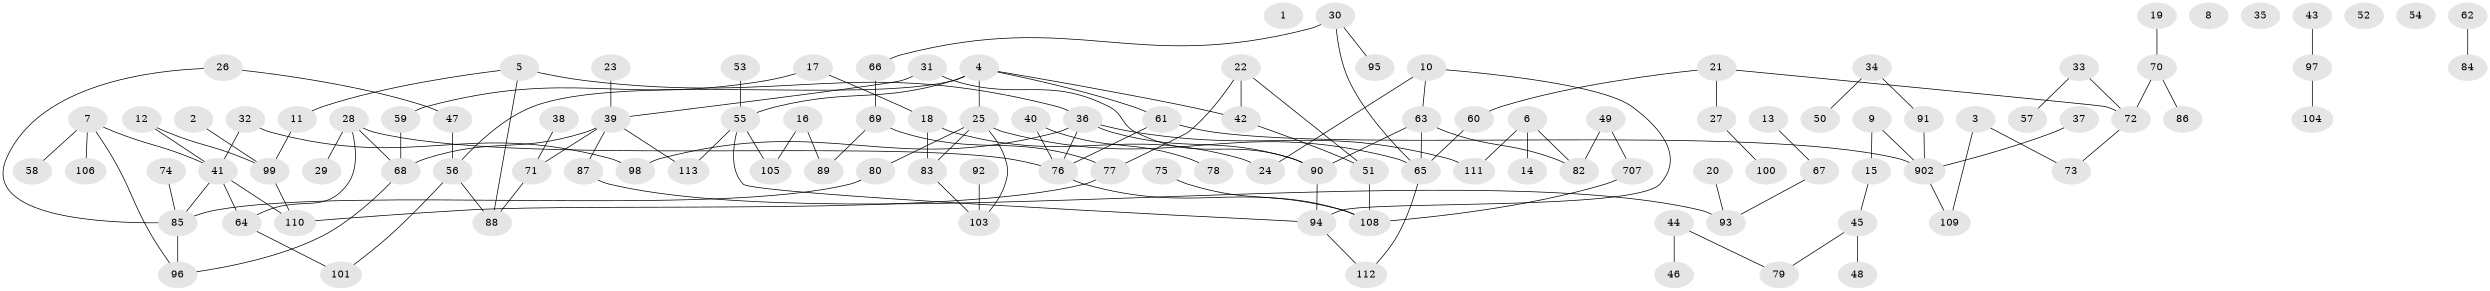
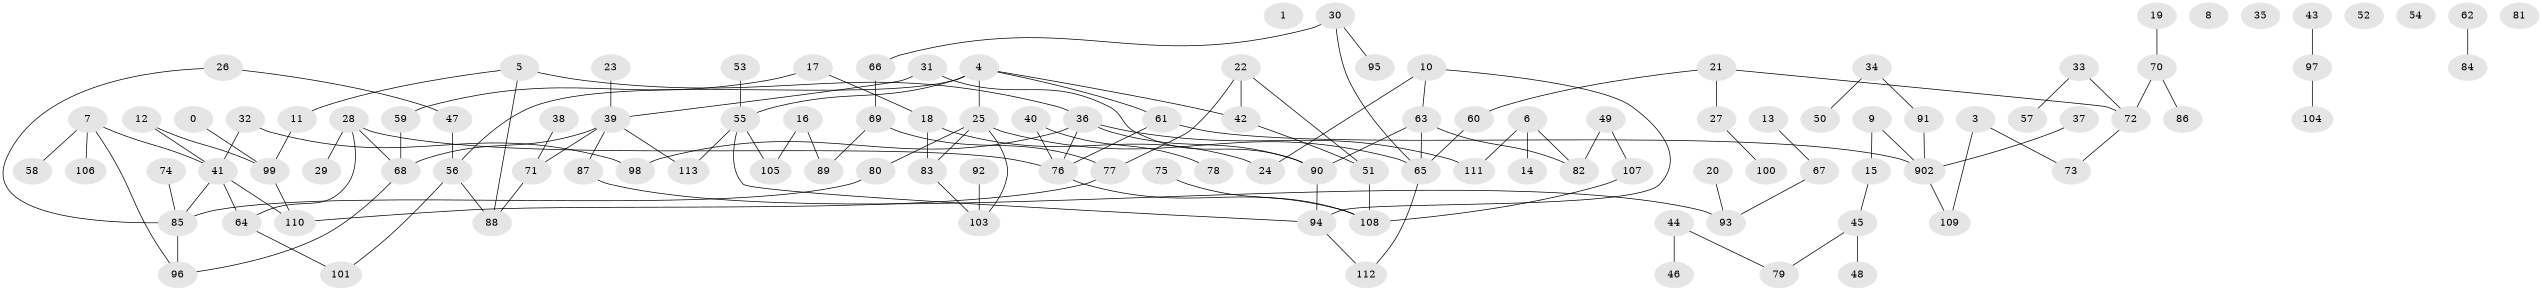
node "81": added
node "2": label "2" -> "0"
node "707": label "707" -> "107"
